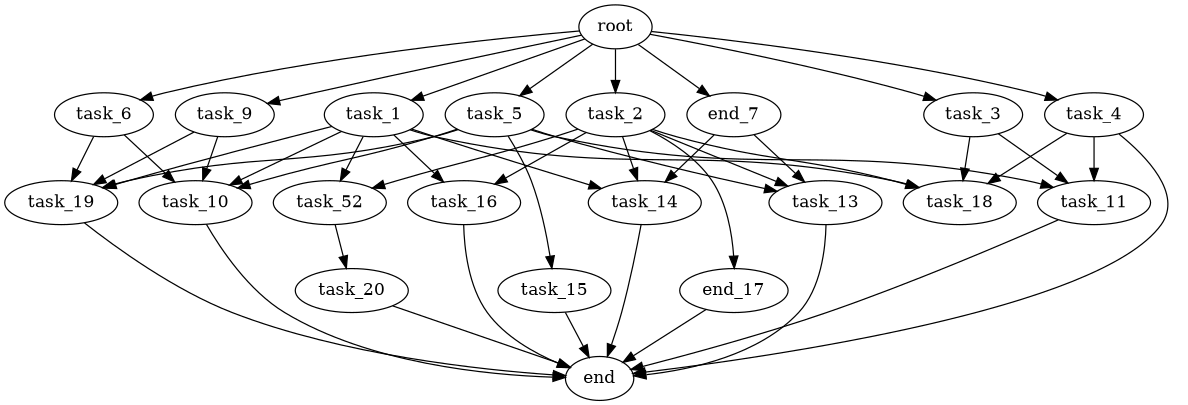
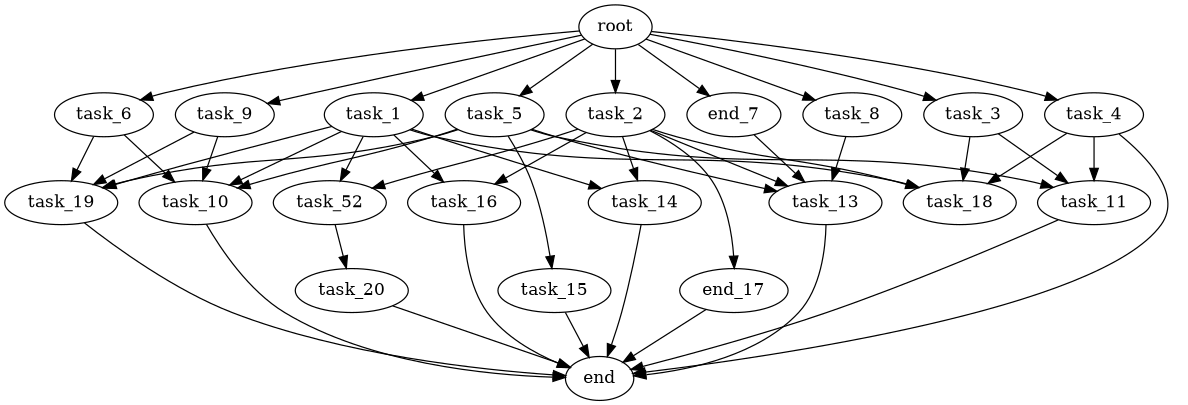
node "task_8": added
edge "end_7" -> "task_14": removed
